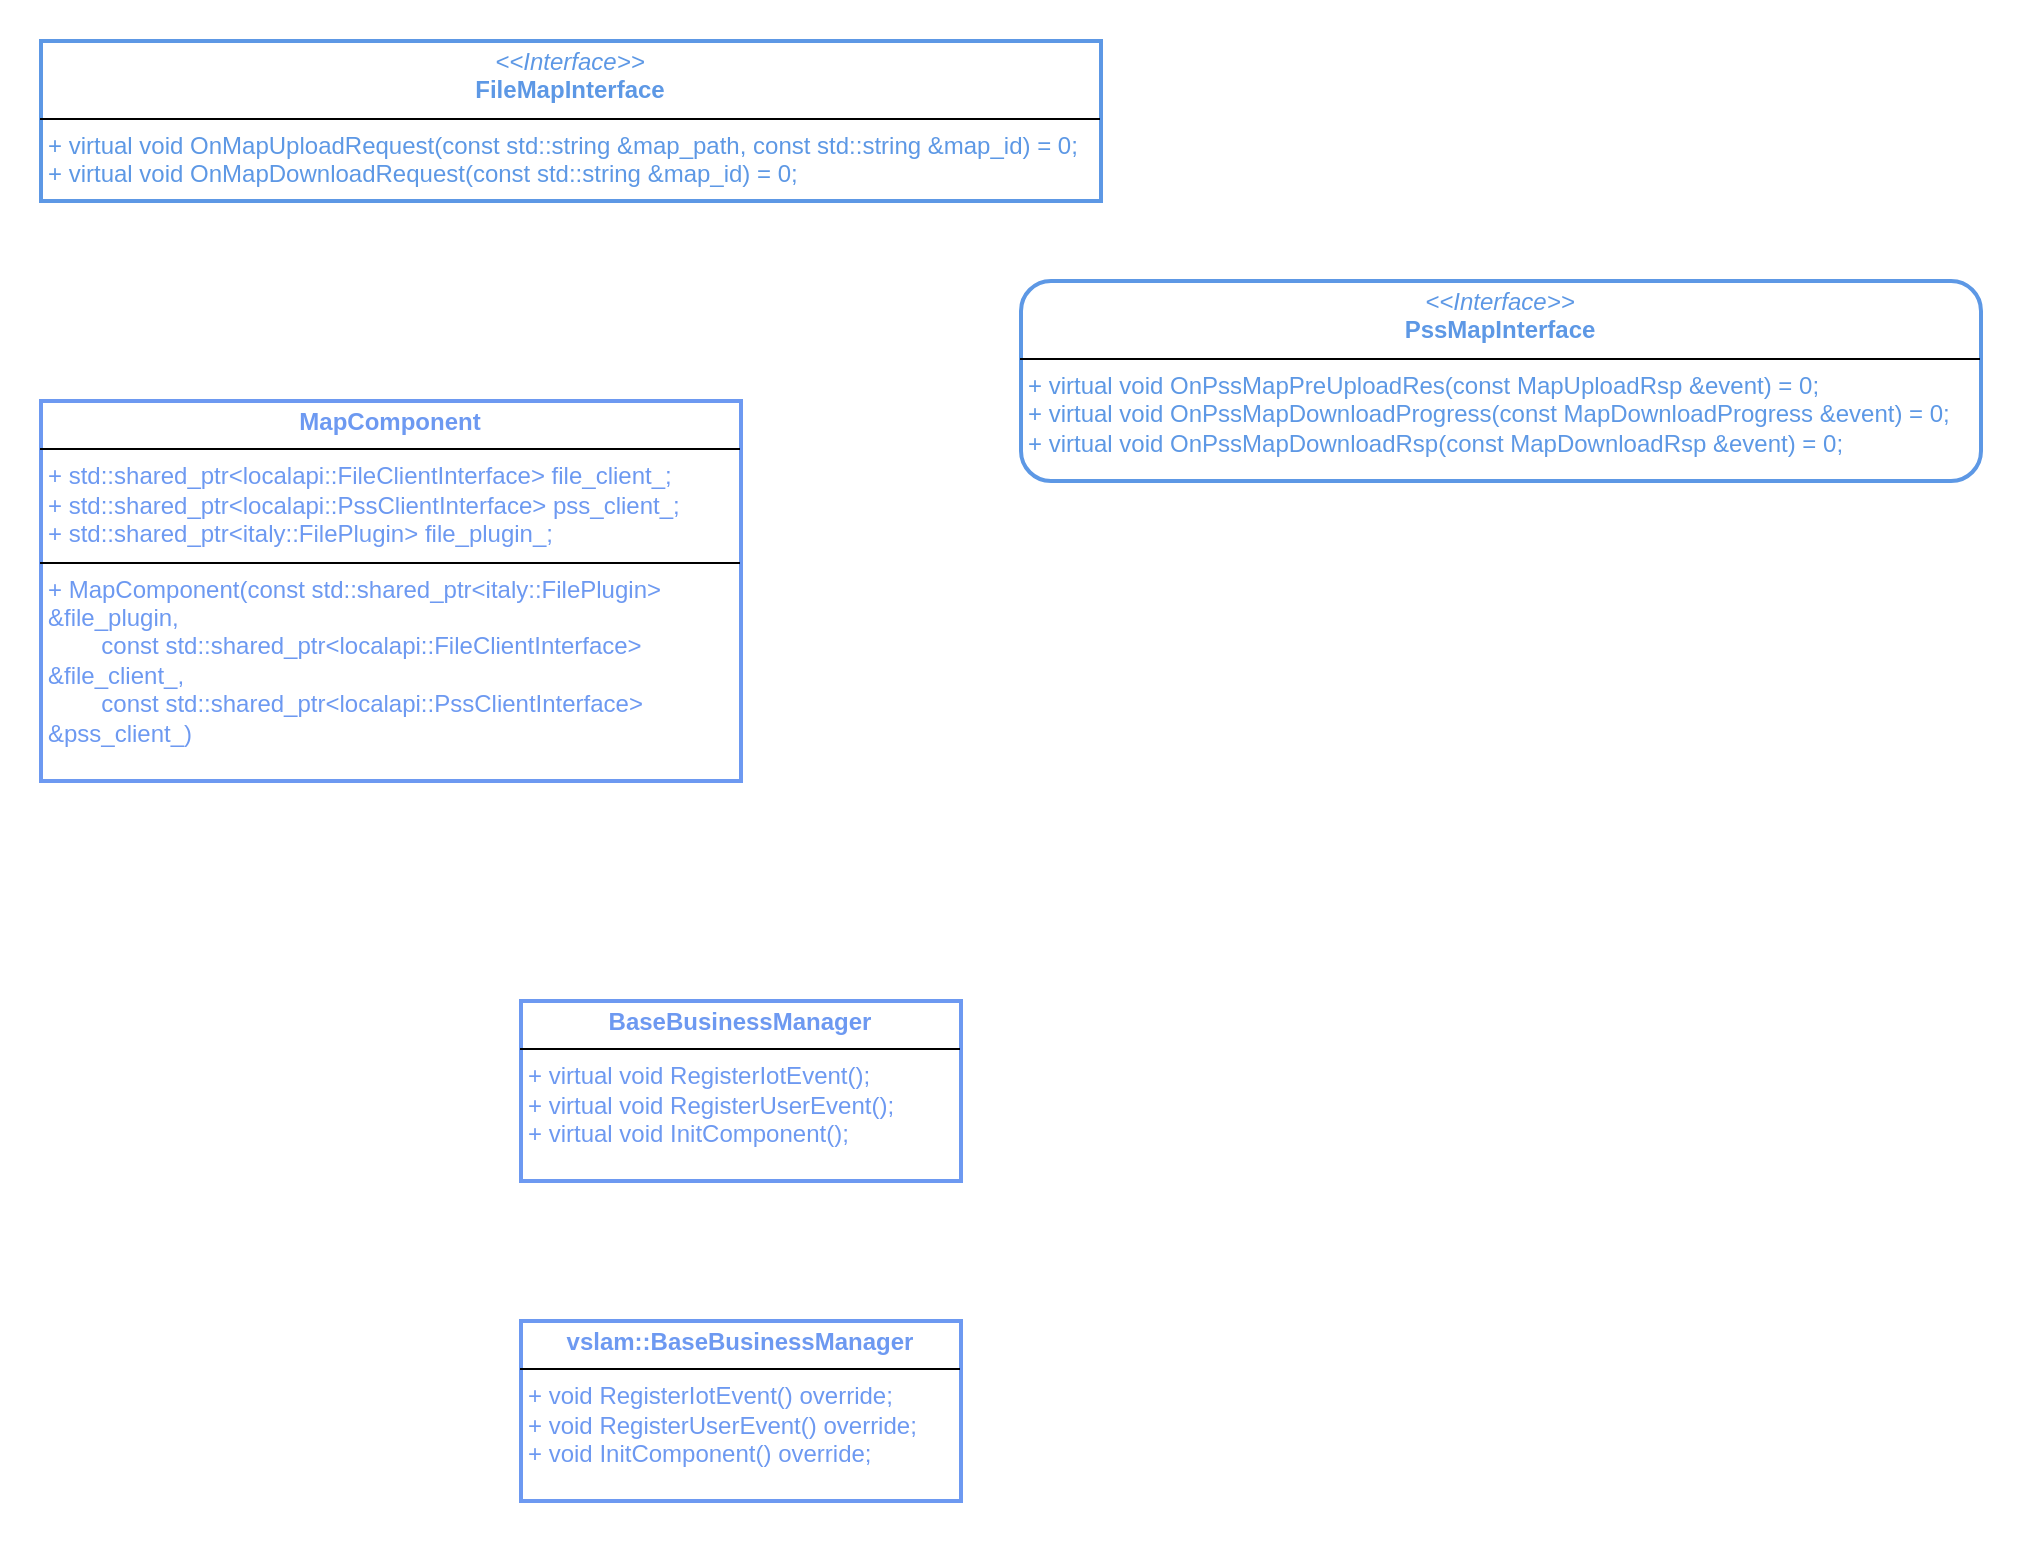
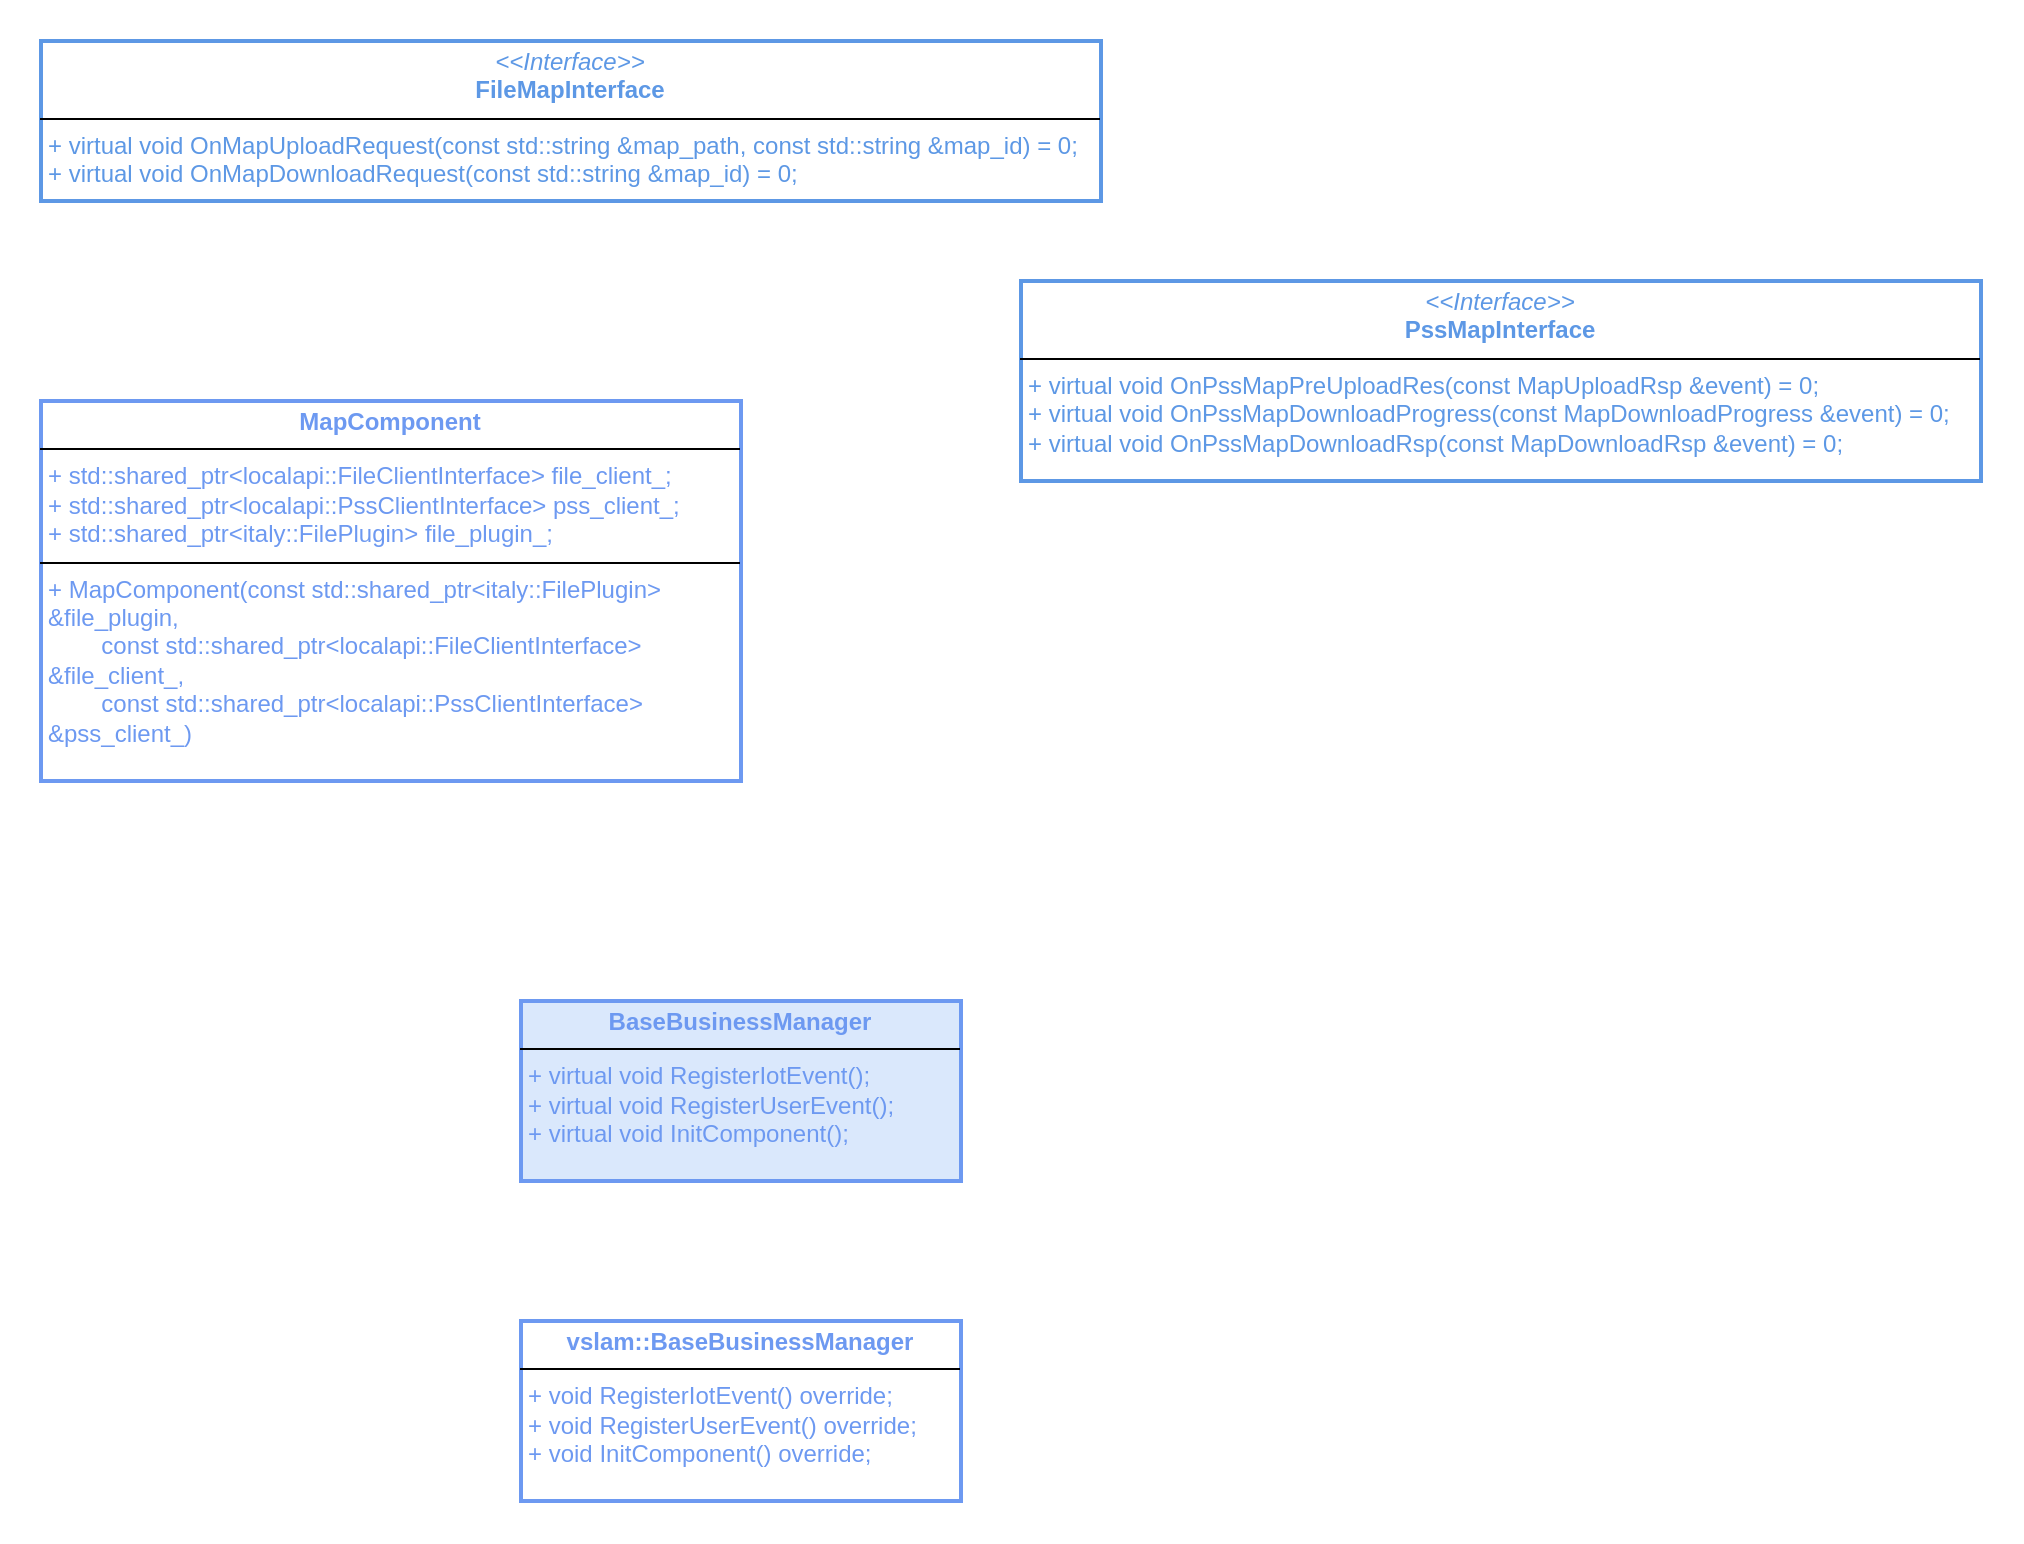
node "<<Interface>> PssMapInterface + virtual void OnPssMapPreUploadRes(const MapUploadRsp &event) = 0; + virtual void OnPssMapDownloadProgress(const MapDownloadProgress &event) = 0; + virtual void OnPssMapDownloadRsp(const MapDownloadRsp &event) = 0;": shape rounded rectangle -> rectangle
node "BaseBusinessManager + virtual void RegisterIotEvent(); + virtual void RegisterUserEvent(); + virtual void InitComponent();": fillcolor #ffffff -> #dae8fc
